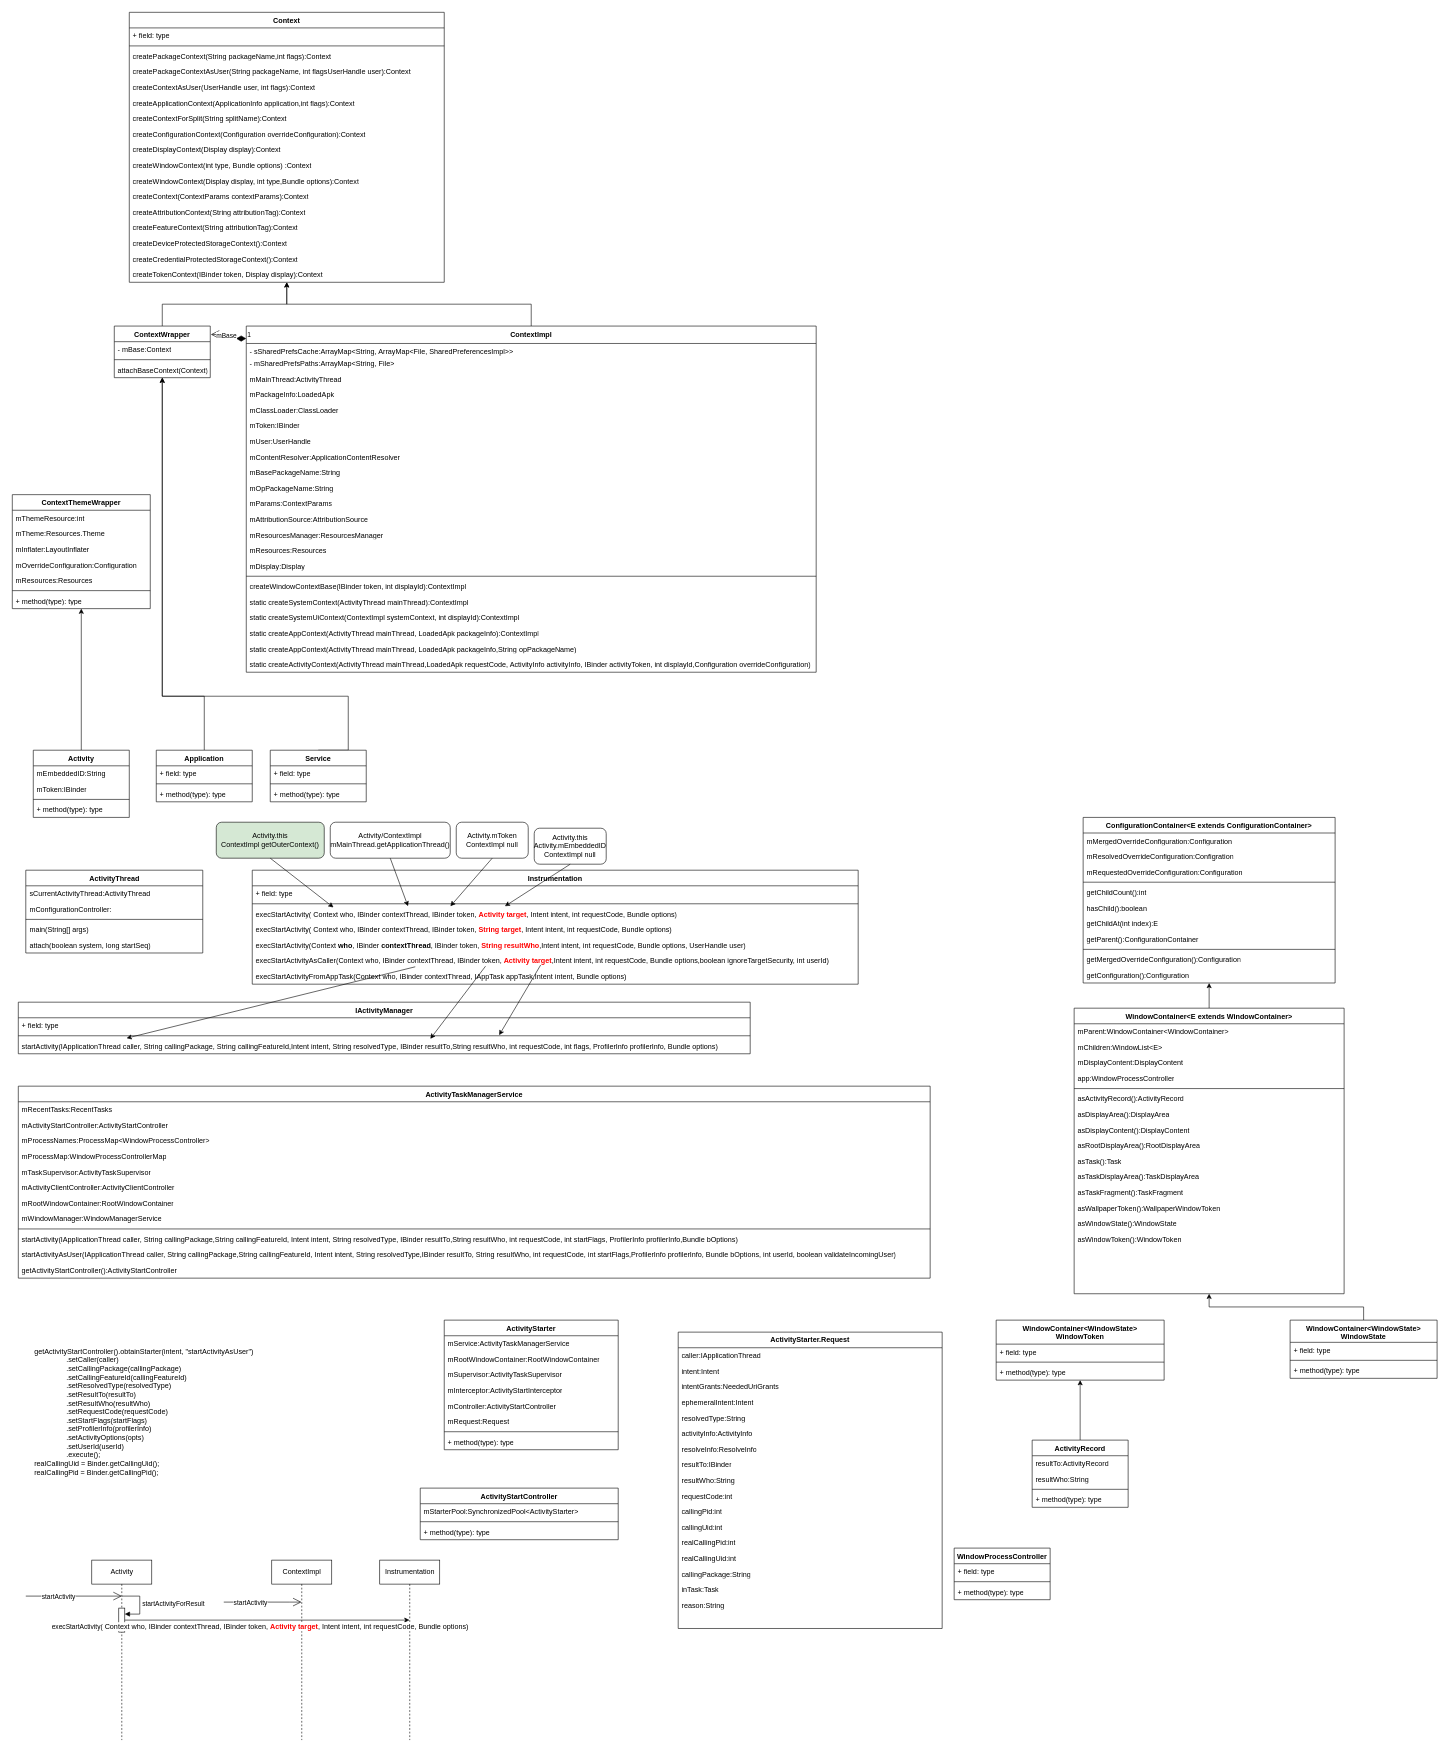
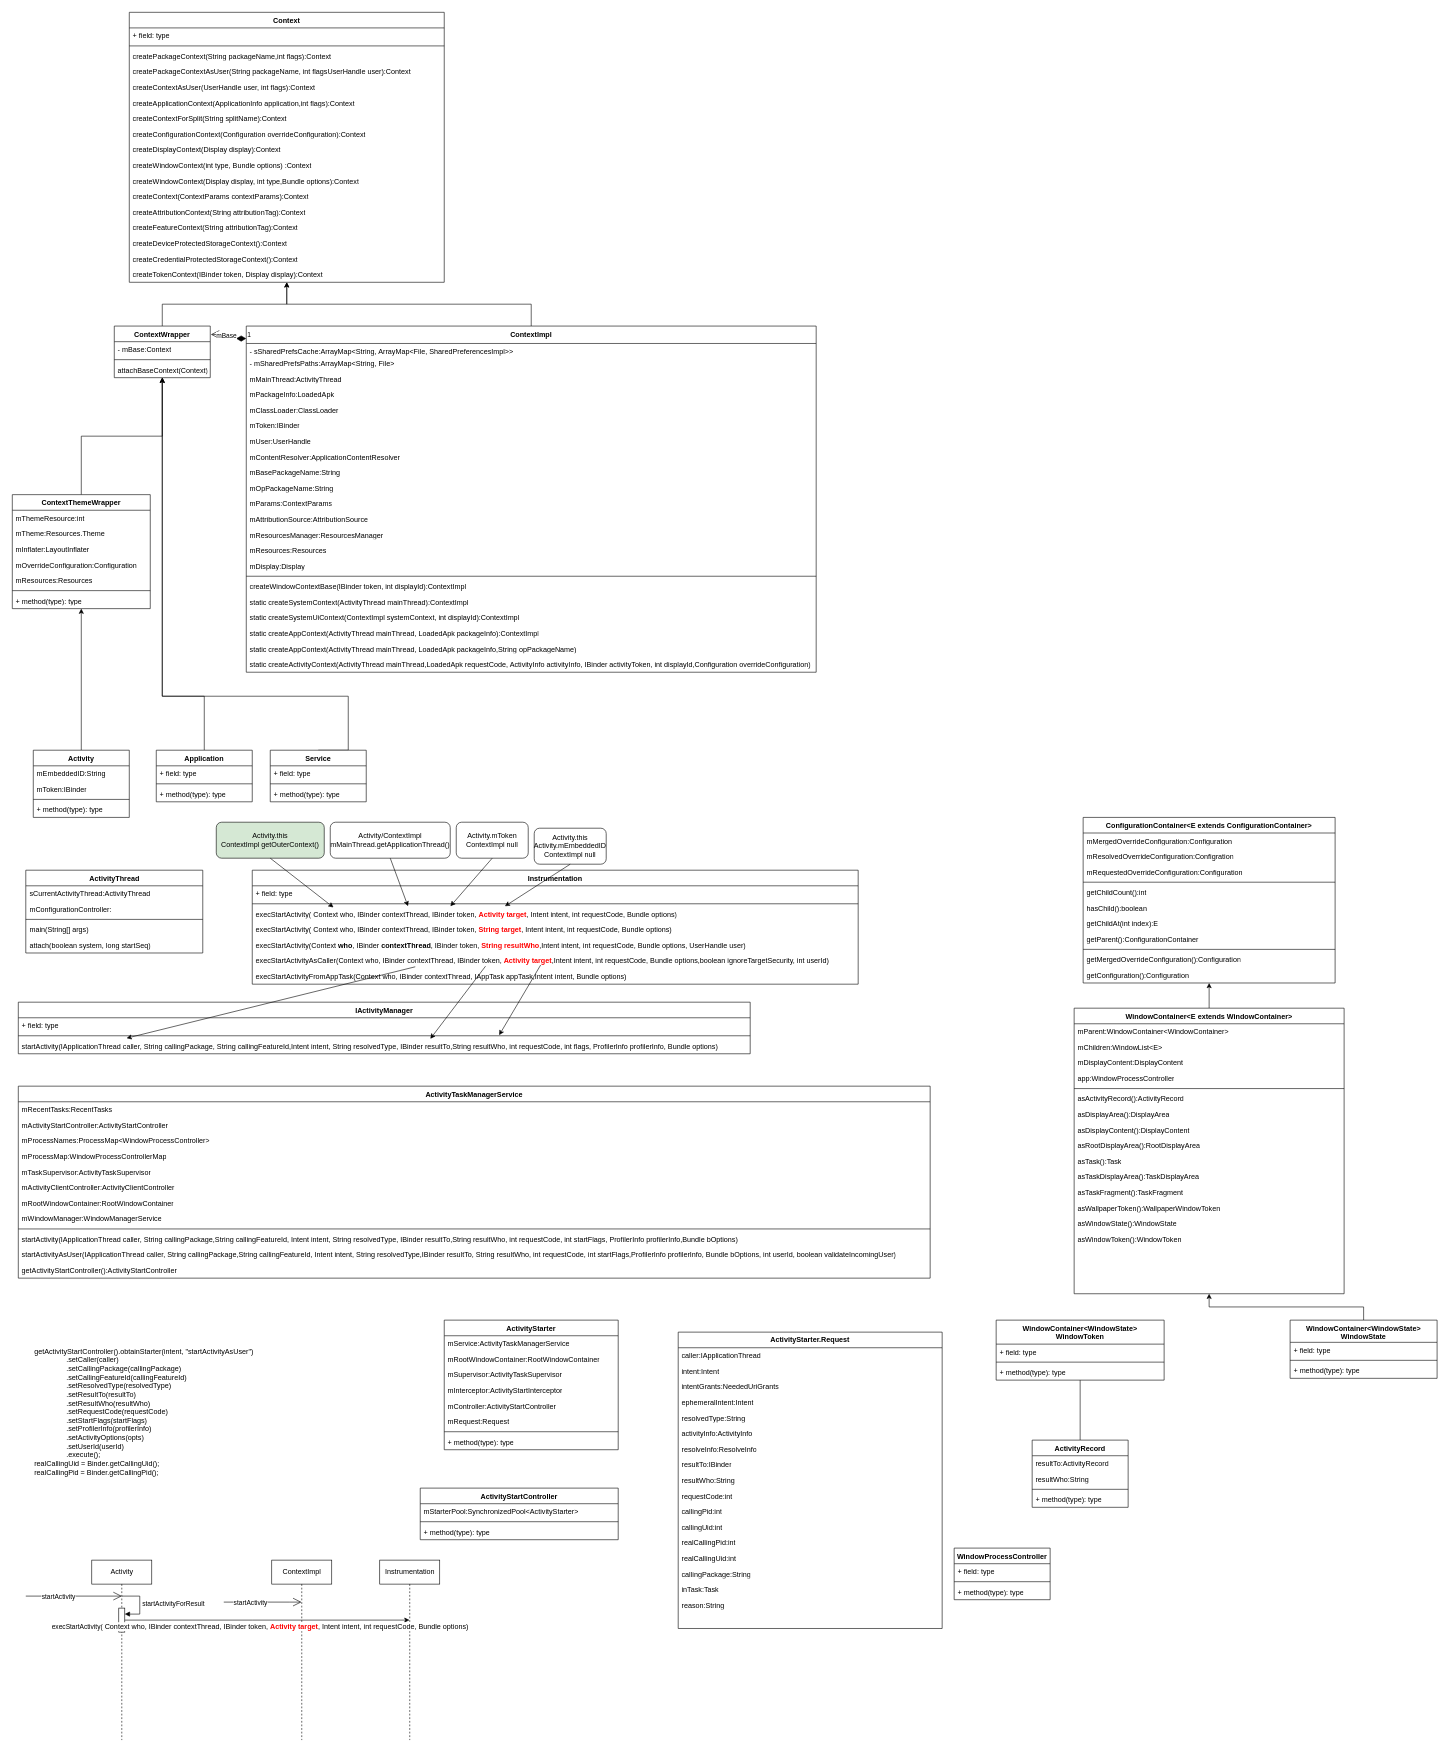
edge "ContextThemeWrapper" -> "ContextWrapper": added
edge "ActivityRecord" -> "WindowContainer<WindowState> WindowToken": arrowhead classic -> none
